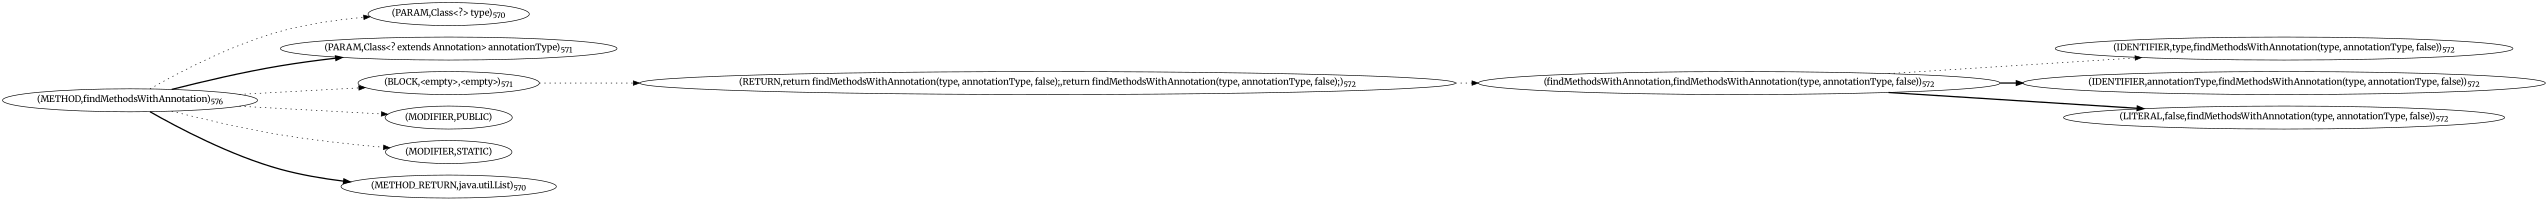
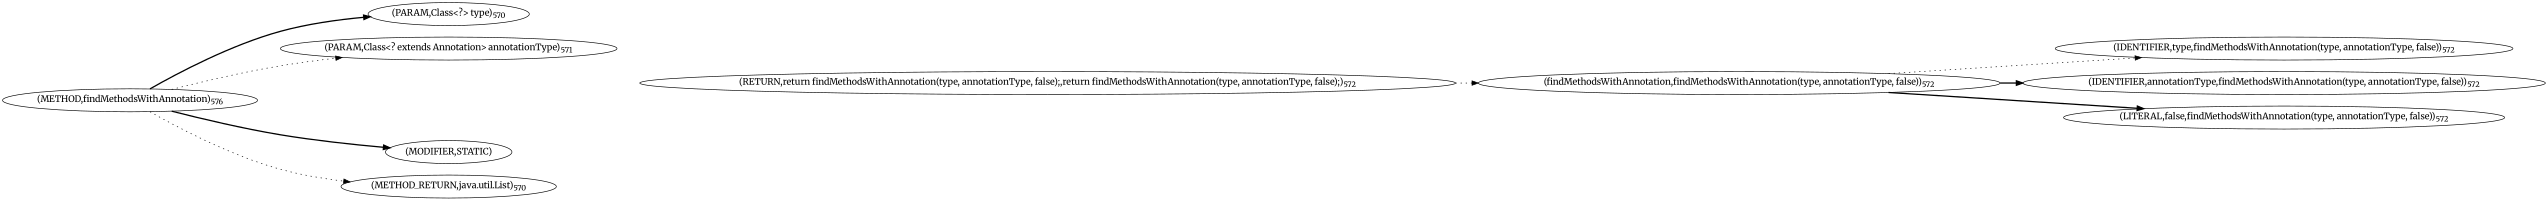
edge "(METHOD,findMethodsWithAnnotation)" -> "(PARAM,Class<?> type)": style dotted -> bold
edge "(METHOD,findMethodsWithAnnotation)" -> "(PARAM,Class<? extends Annotation> annotationType)": style bold -> dotted
node "(BLOCK,<empty>,<empty>)": removed
node "(MODIFIER,PUBLIC)": removed
edge "(METHOD,findMethodsWithAnnotation)" -> "(MODIFIER,STATIC)": style dotted -> bold
edge "(METHOD,findMethodsWithAnnotation)" -> "(METHOD_RETURN,java.util.List)": style bold -> dotted
